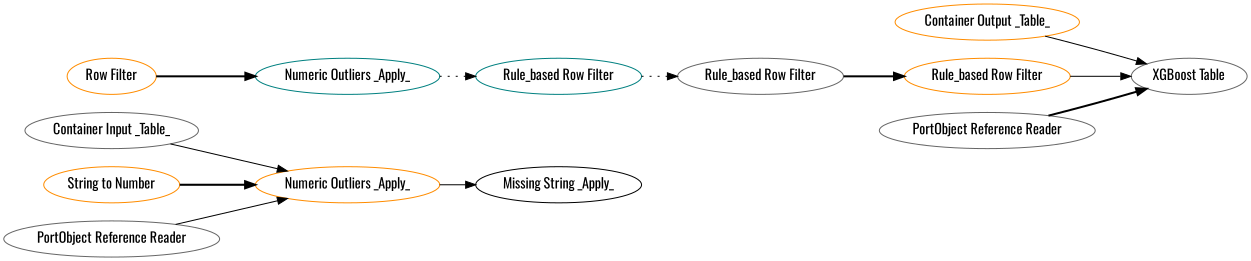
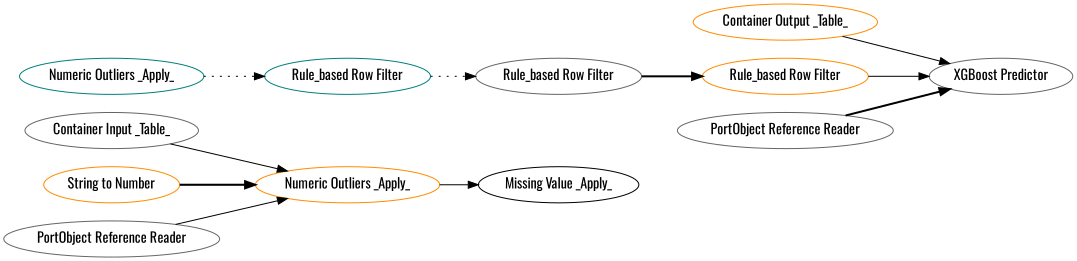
node "Row Filter": removed
node "XGBoost Table": label "XGBoost Table" -> "XGBoost Predictor"
node "Missing String _Apply_": label "Missing String _Apply_" -> "Missing Value _Apply_"
